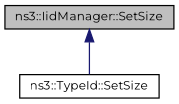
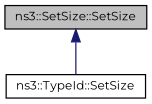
node "ns3::IidManager::SetSize": label "ns3::IidManager::SetSize" -> "ns3::SetSize::SetSize"
